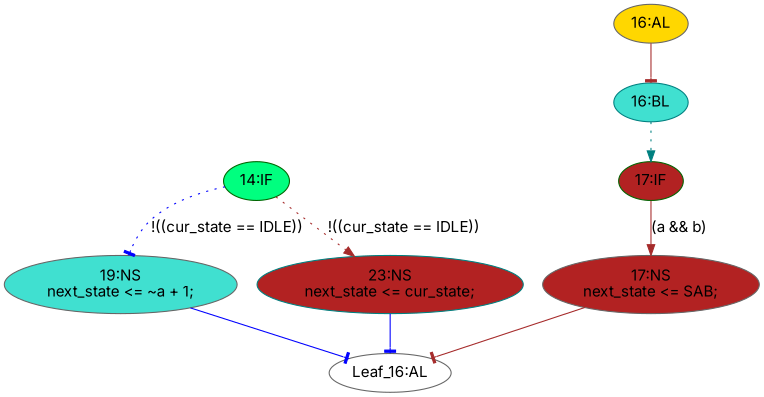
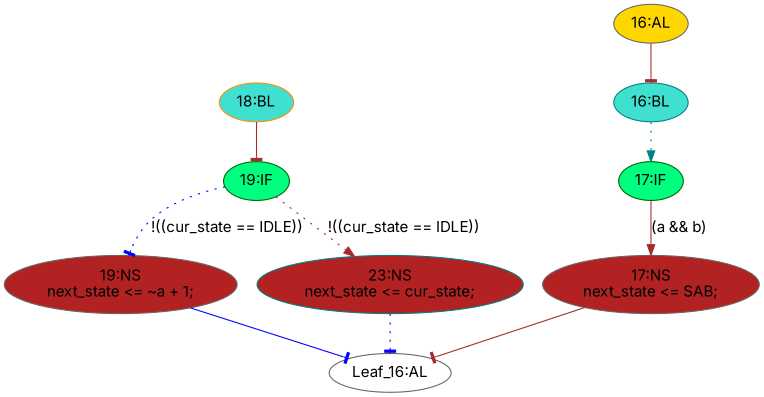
node "18:BL": added
node "14:IF": label "14:IF" -> "19:IF"
node "17:IF": fillcolor firebrick -> springgreen
node "19:NS next_state <= ~a + 1;": fillcolor turquoise -> firebrick
edge "23:NS next_state <= cur_state;" -> "Leaf_16:AL": style solid -> dotted
